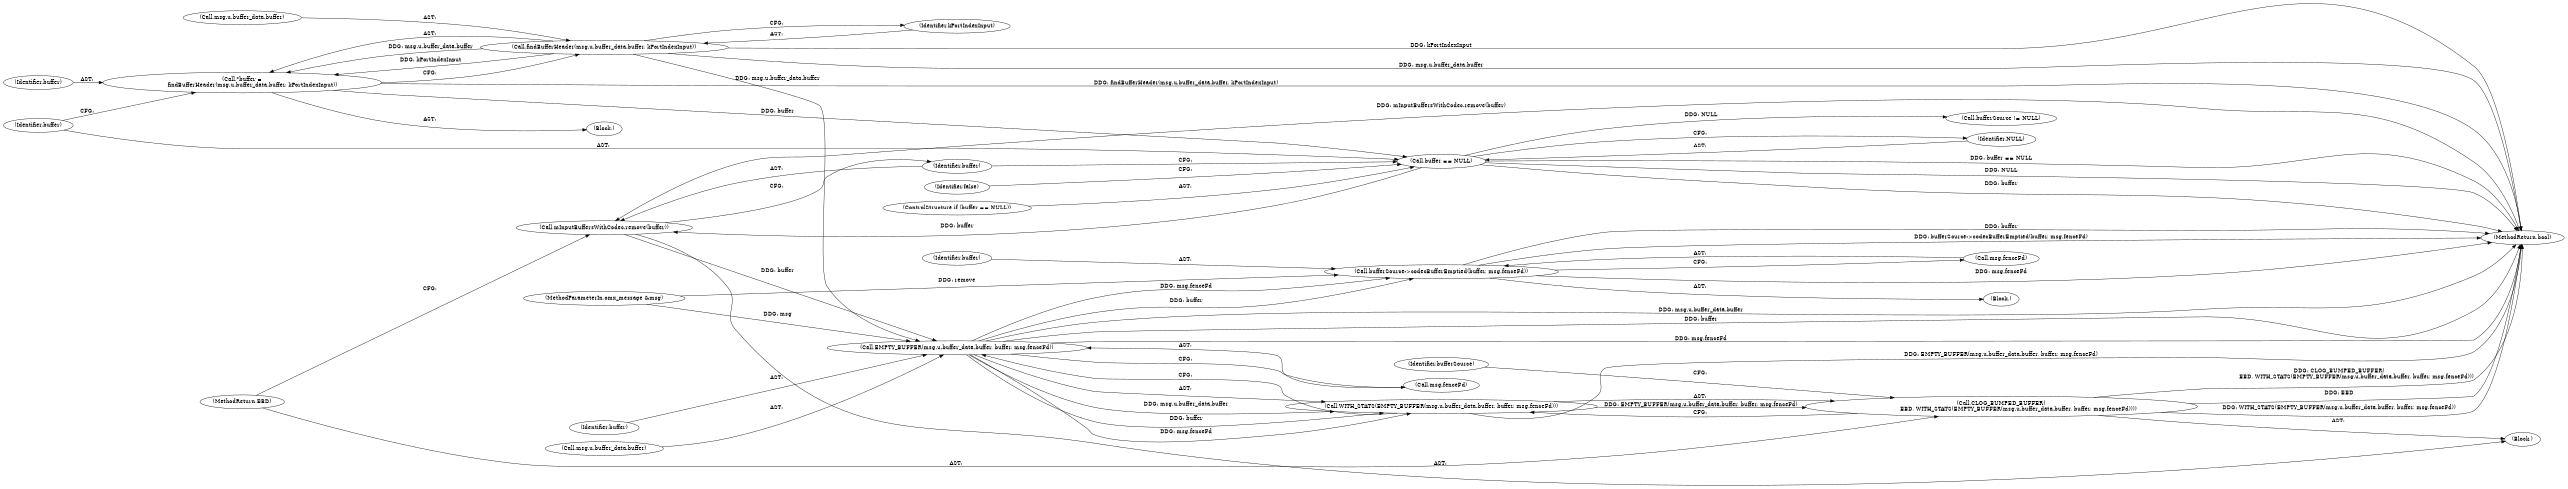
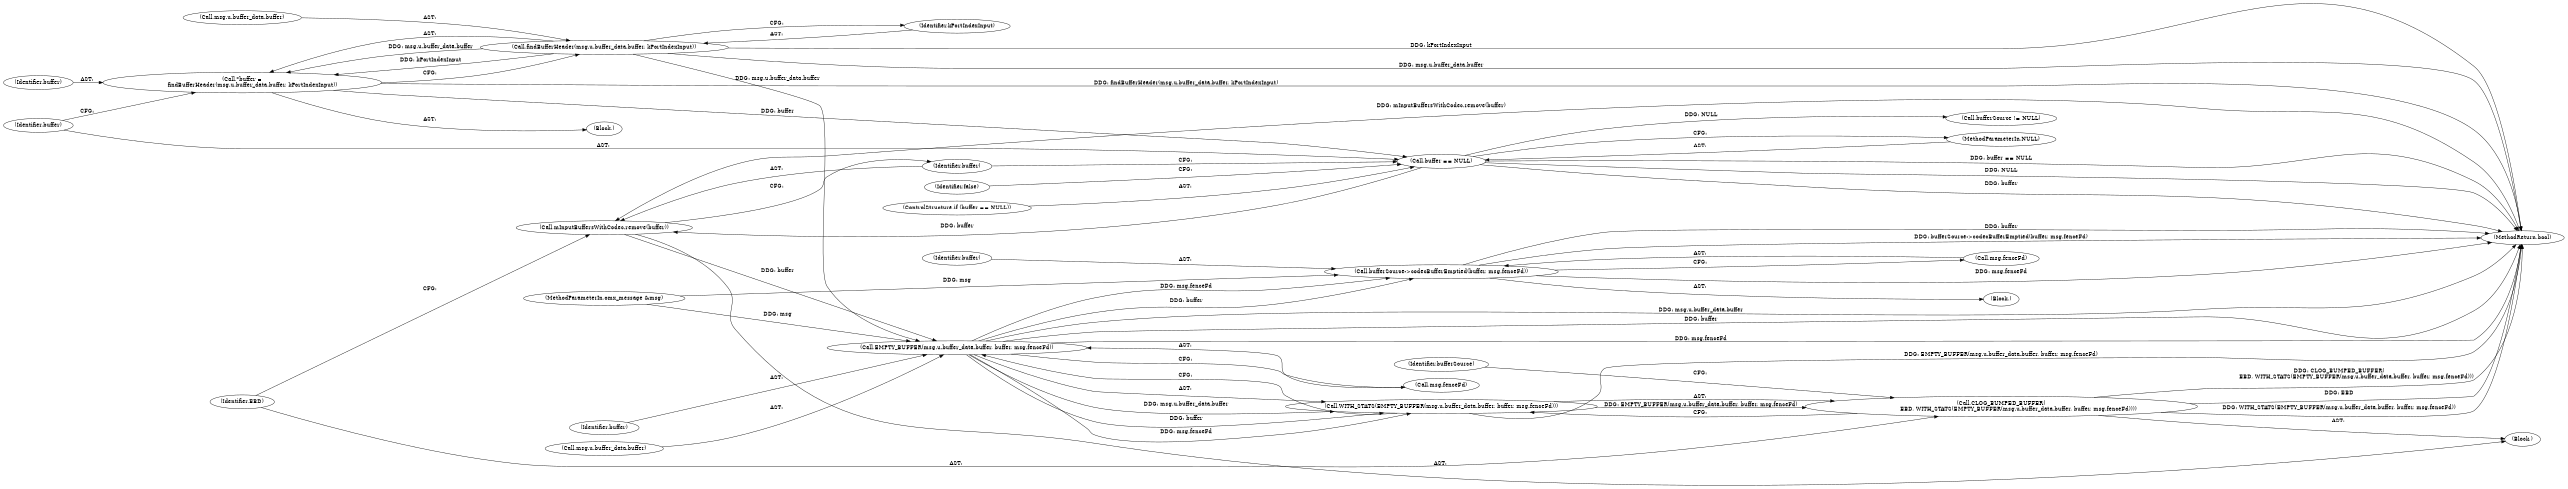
node "(Identifier,NULL)": label "(Identifier,NULL)" -> "(MethodParameterIn,NULL)"
edge "(MethodParameterIn,omx_message &msg)" -> "(Call,bufferSource->codecBufferEmptied(buffer, msg.fenceFd))": label "DDG: remove" -> "DDG: msg"
node "(MethodReturn,EBD)": label "(MethodReturn,EBD)" -> "(Identifier,EBD)"
